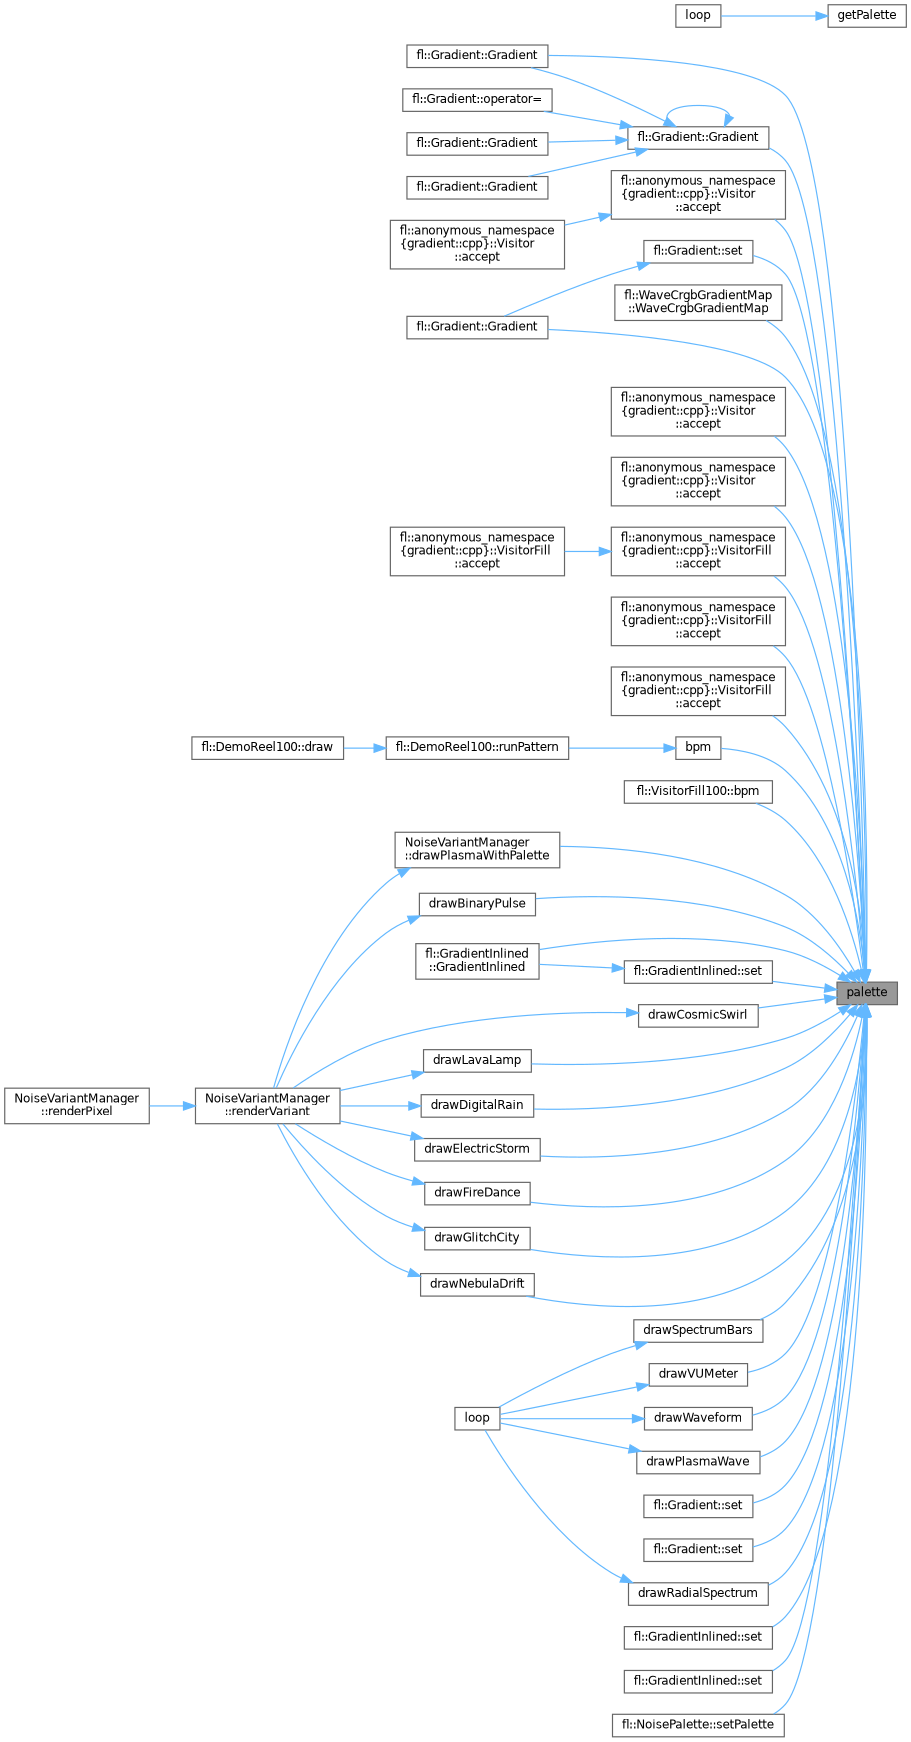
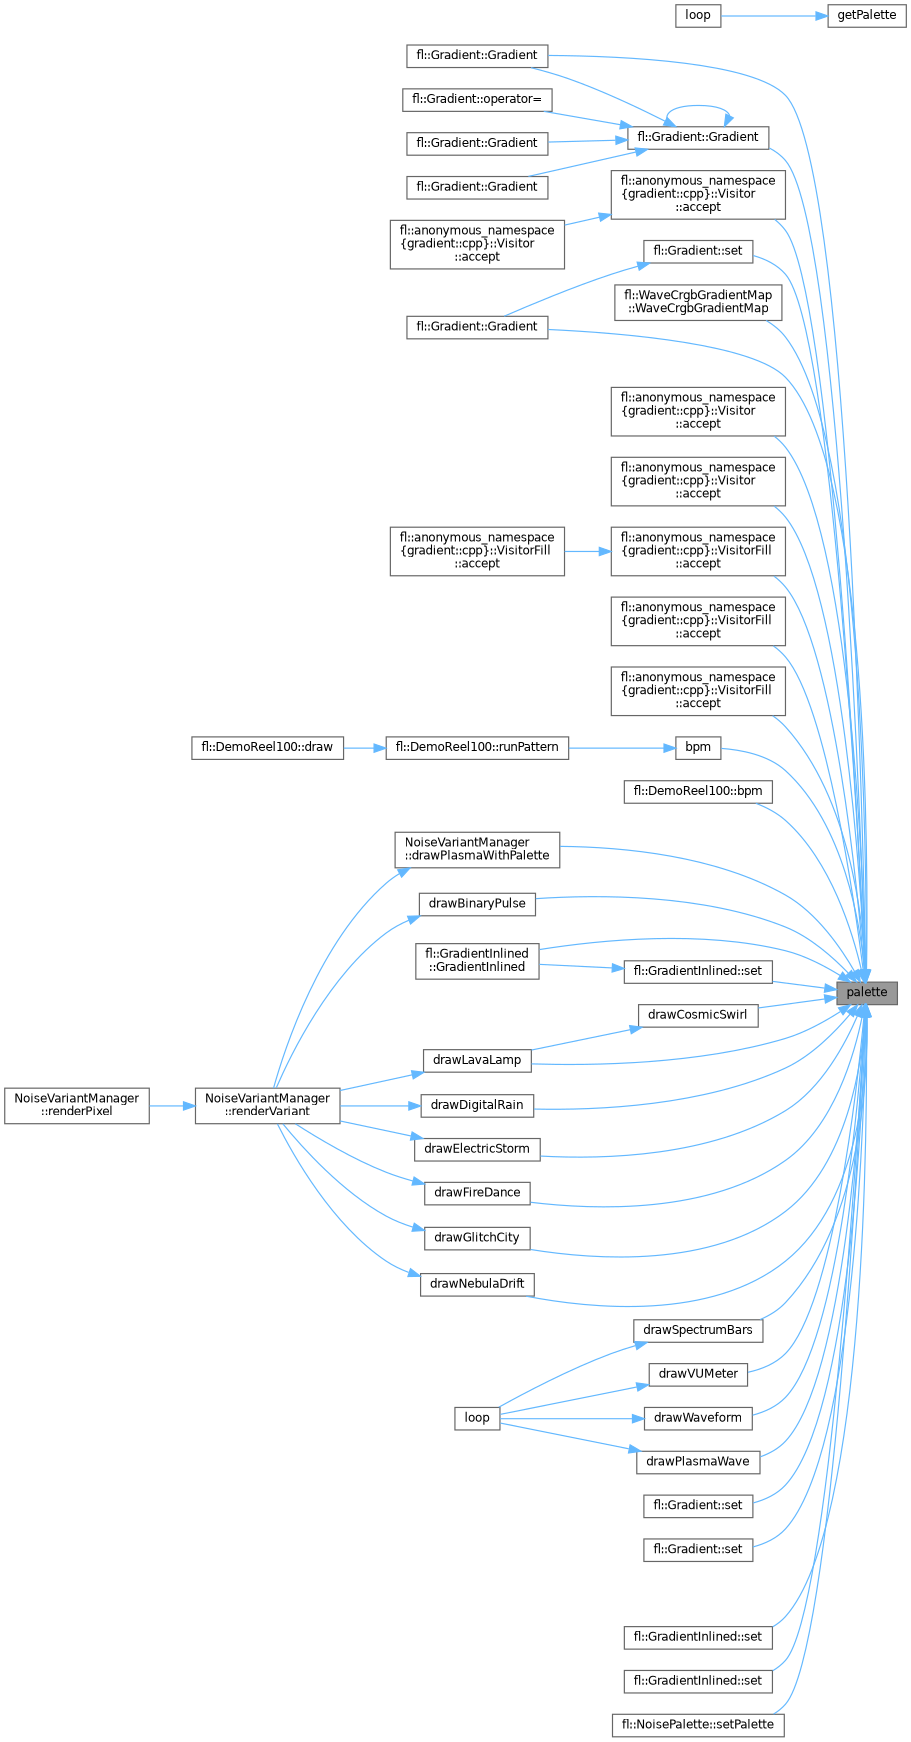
node "fl::VisitorFill100::bpm": label "fl::VisitorFill100::bpm" -> "fl::DemoReel100::bpm"
edge "NoiseVariantManager ::renderVariant" -> "drawCosmicSwirl": now "drawLavaLamp" -> "drawCosmicSwirl"
node "drawRadialSpectrum": removed
